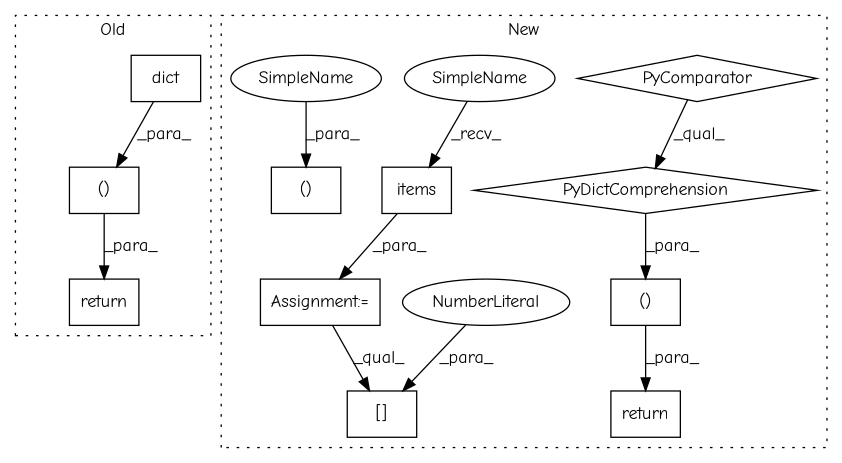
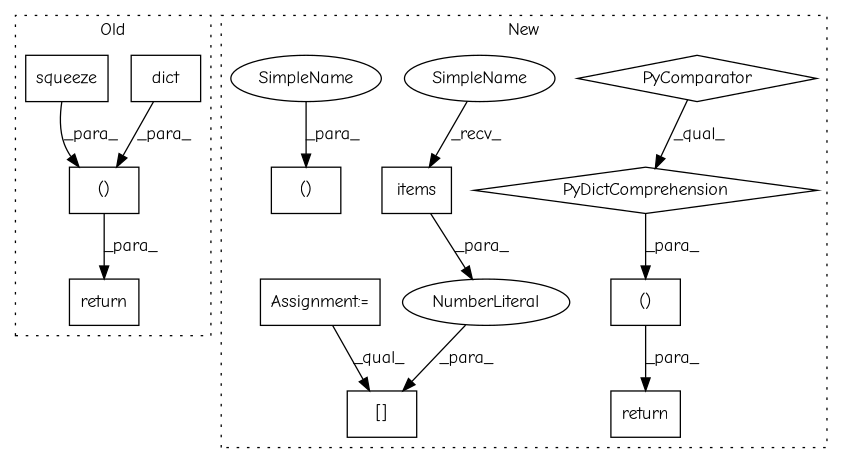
node "squeeze": added
edge "items" -> "Assignment:=": now "items" -> "NumberLiteral"
